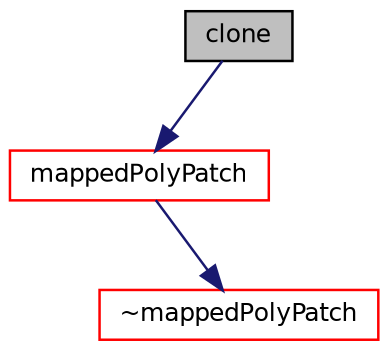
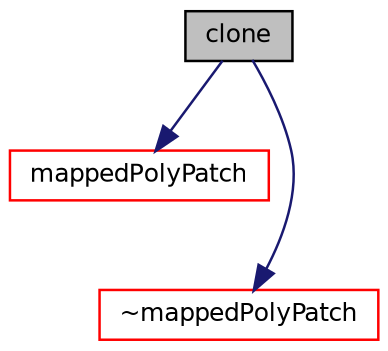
edge "mappedPolyPatch" -> "~mappedPolyPatch": now "clone" -> "~mappedPolyPatch"
